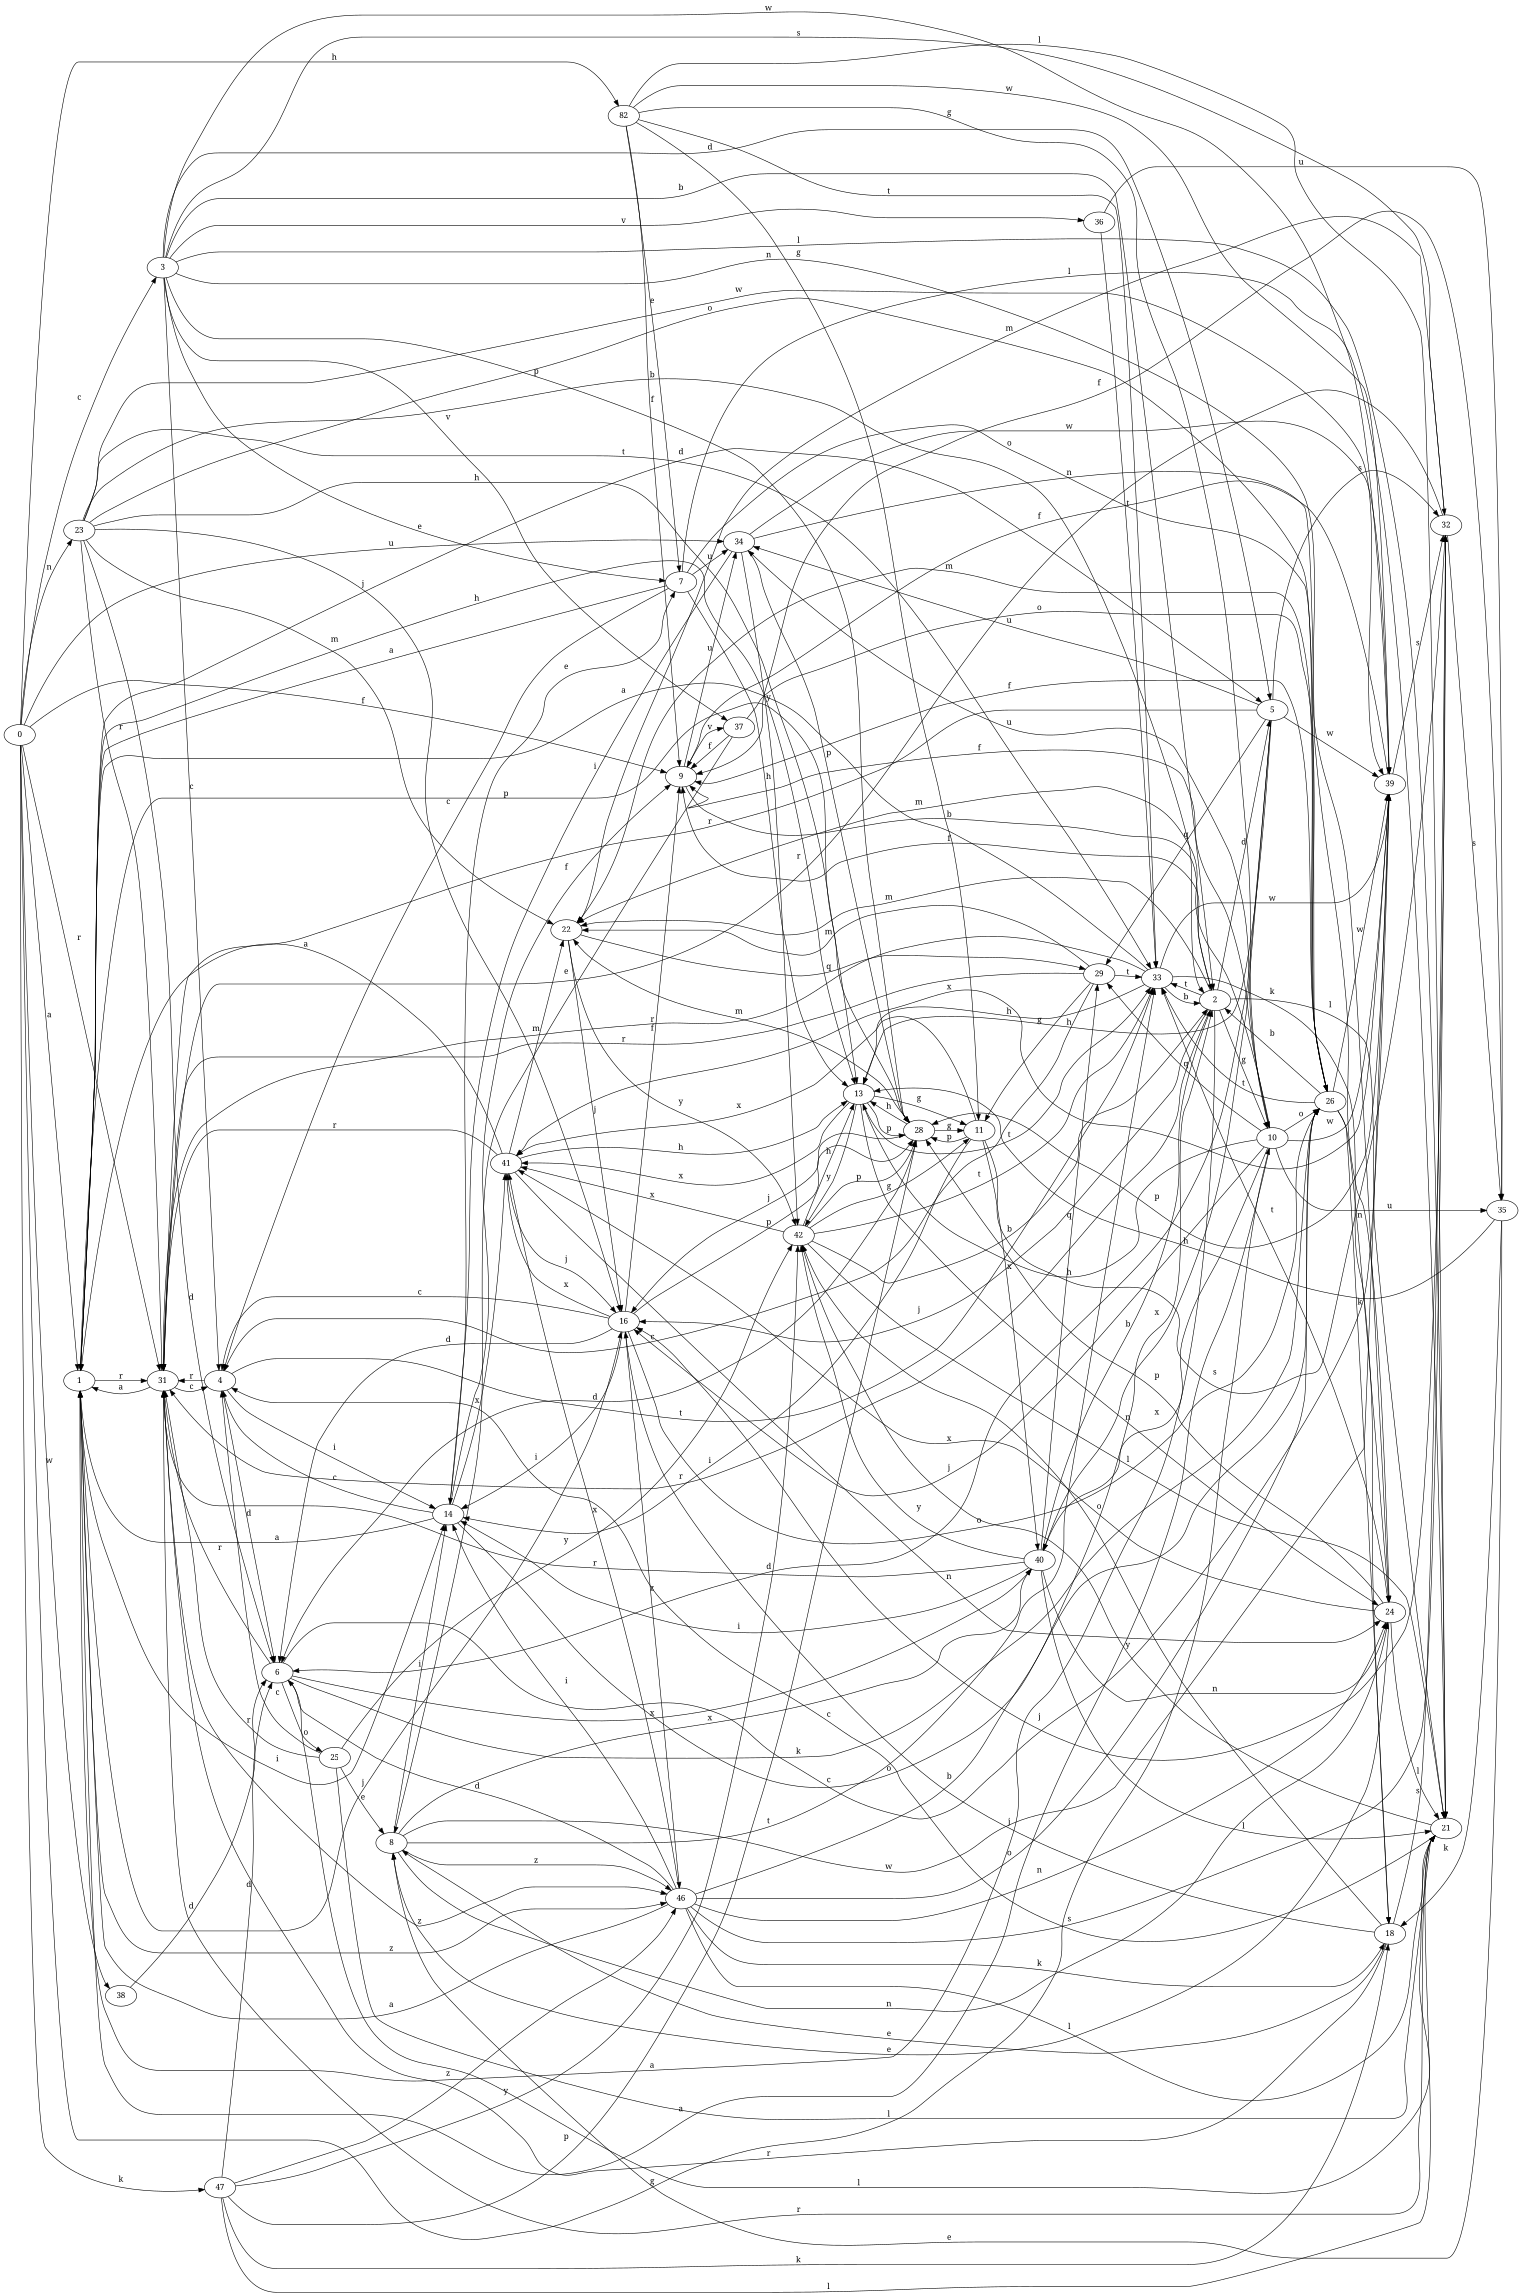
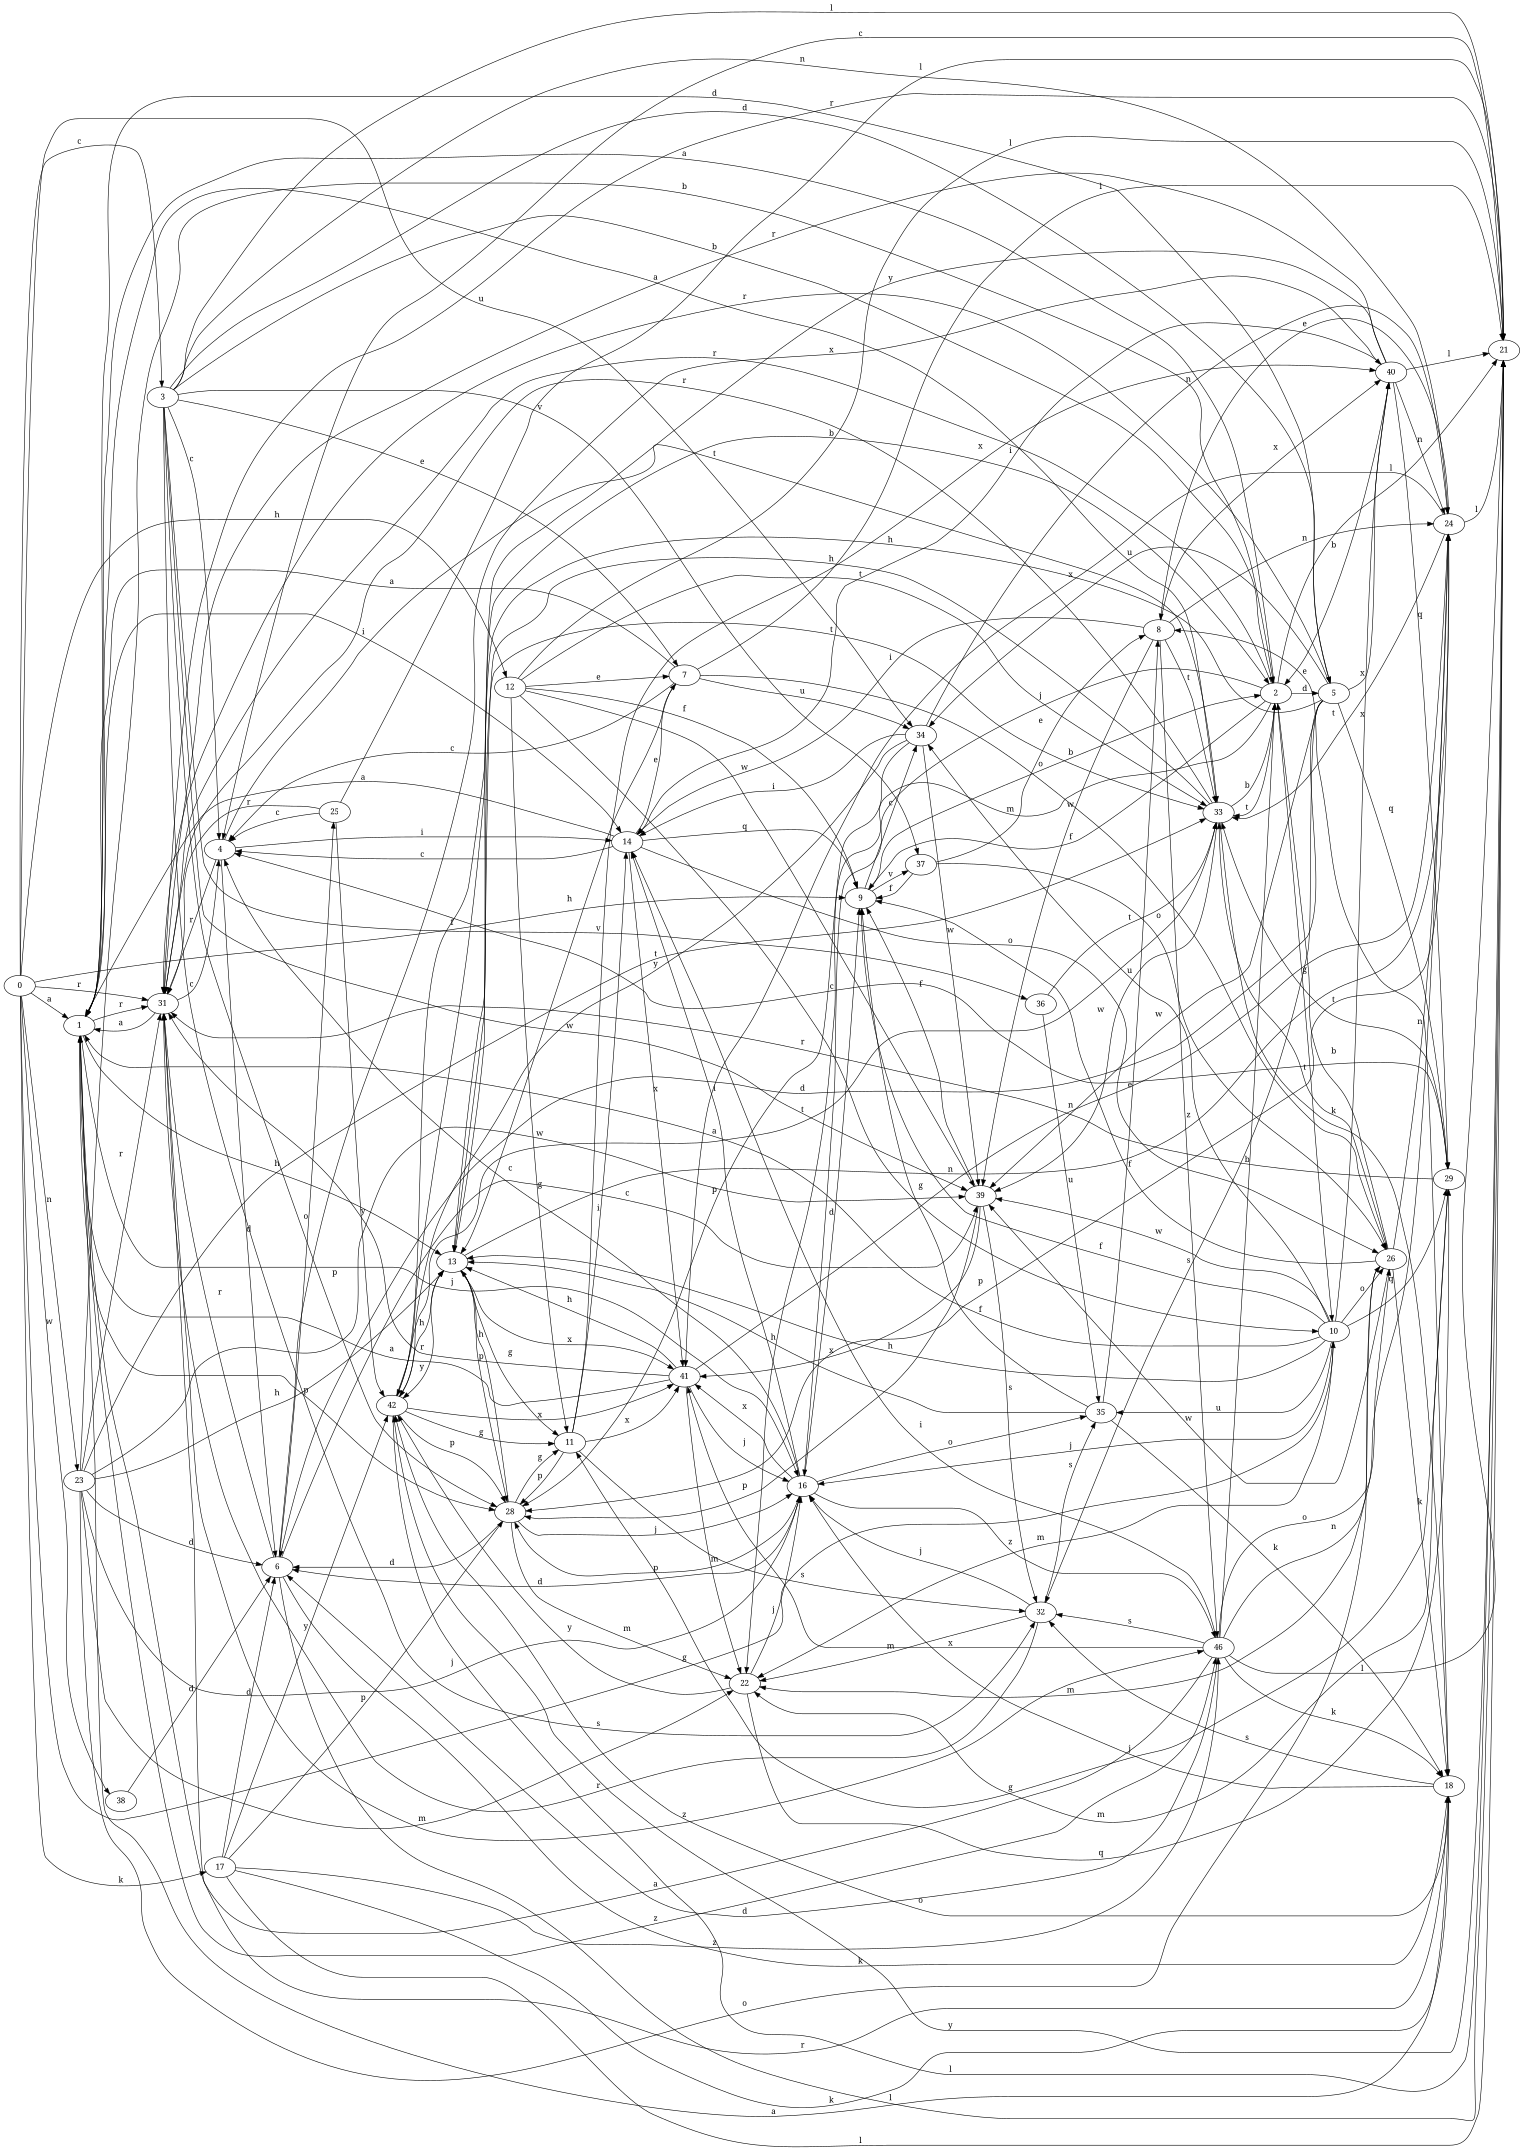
node "82": label "82" -> "12"
edge "9" -> "34": label "u" -> "c"
edge "14" -> "9": label "f" -> "q"
edge "16" -> "9": label "f" -> "d"
edge "16" -> "26": now "16" -> "35"
edge "6" -> "26": now "6" -> "18"
edge "25" -> "8": removed, label "e"
edge "18" -> "1": added, label "a"
node "47": label "47" -> "17"
